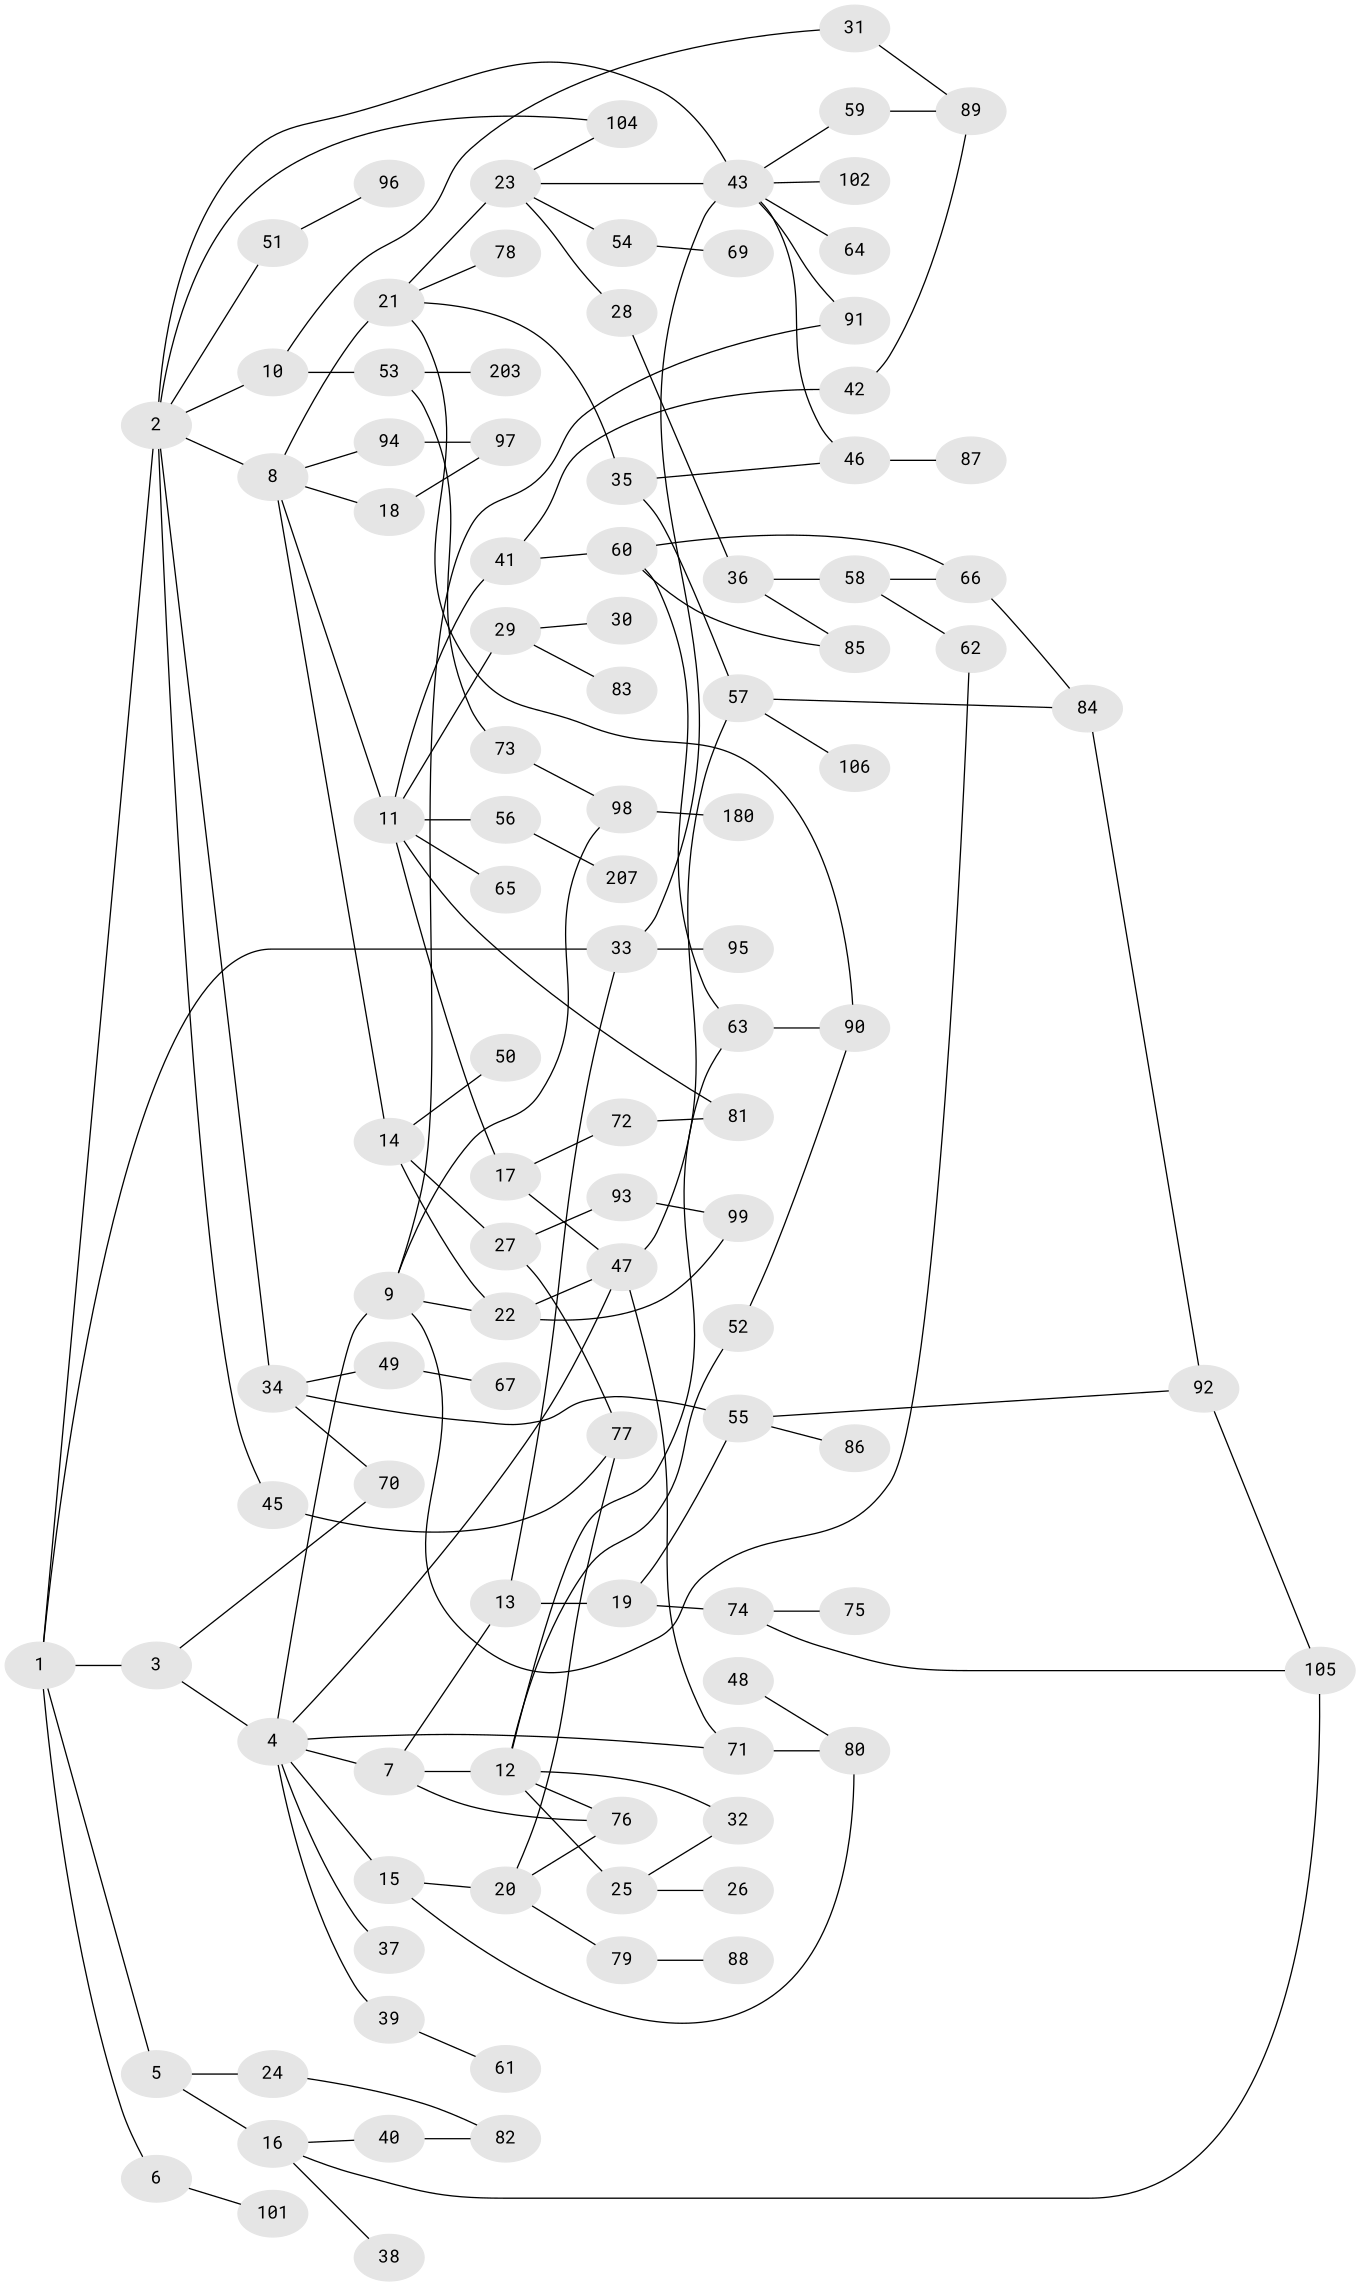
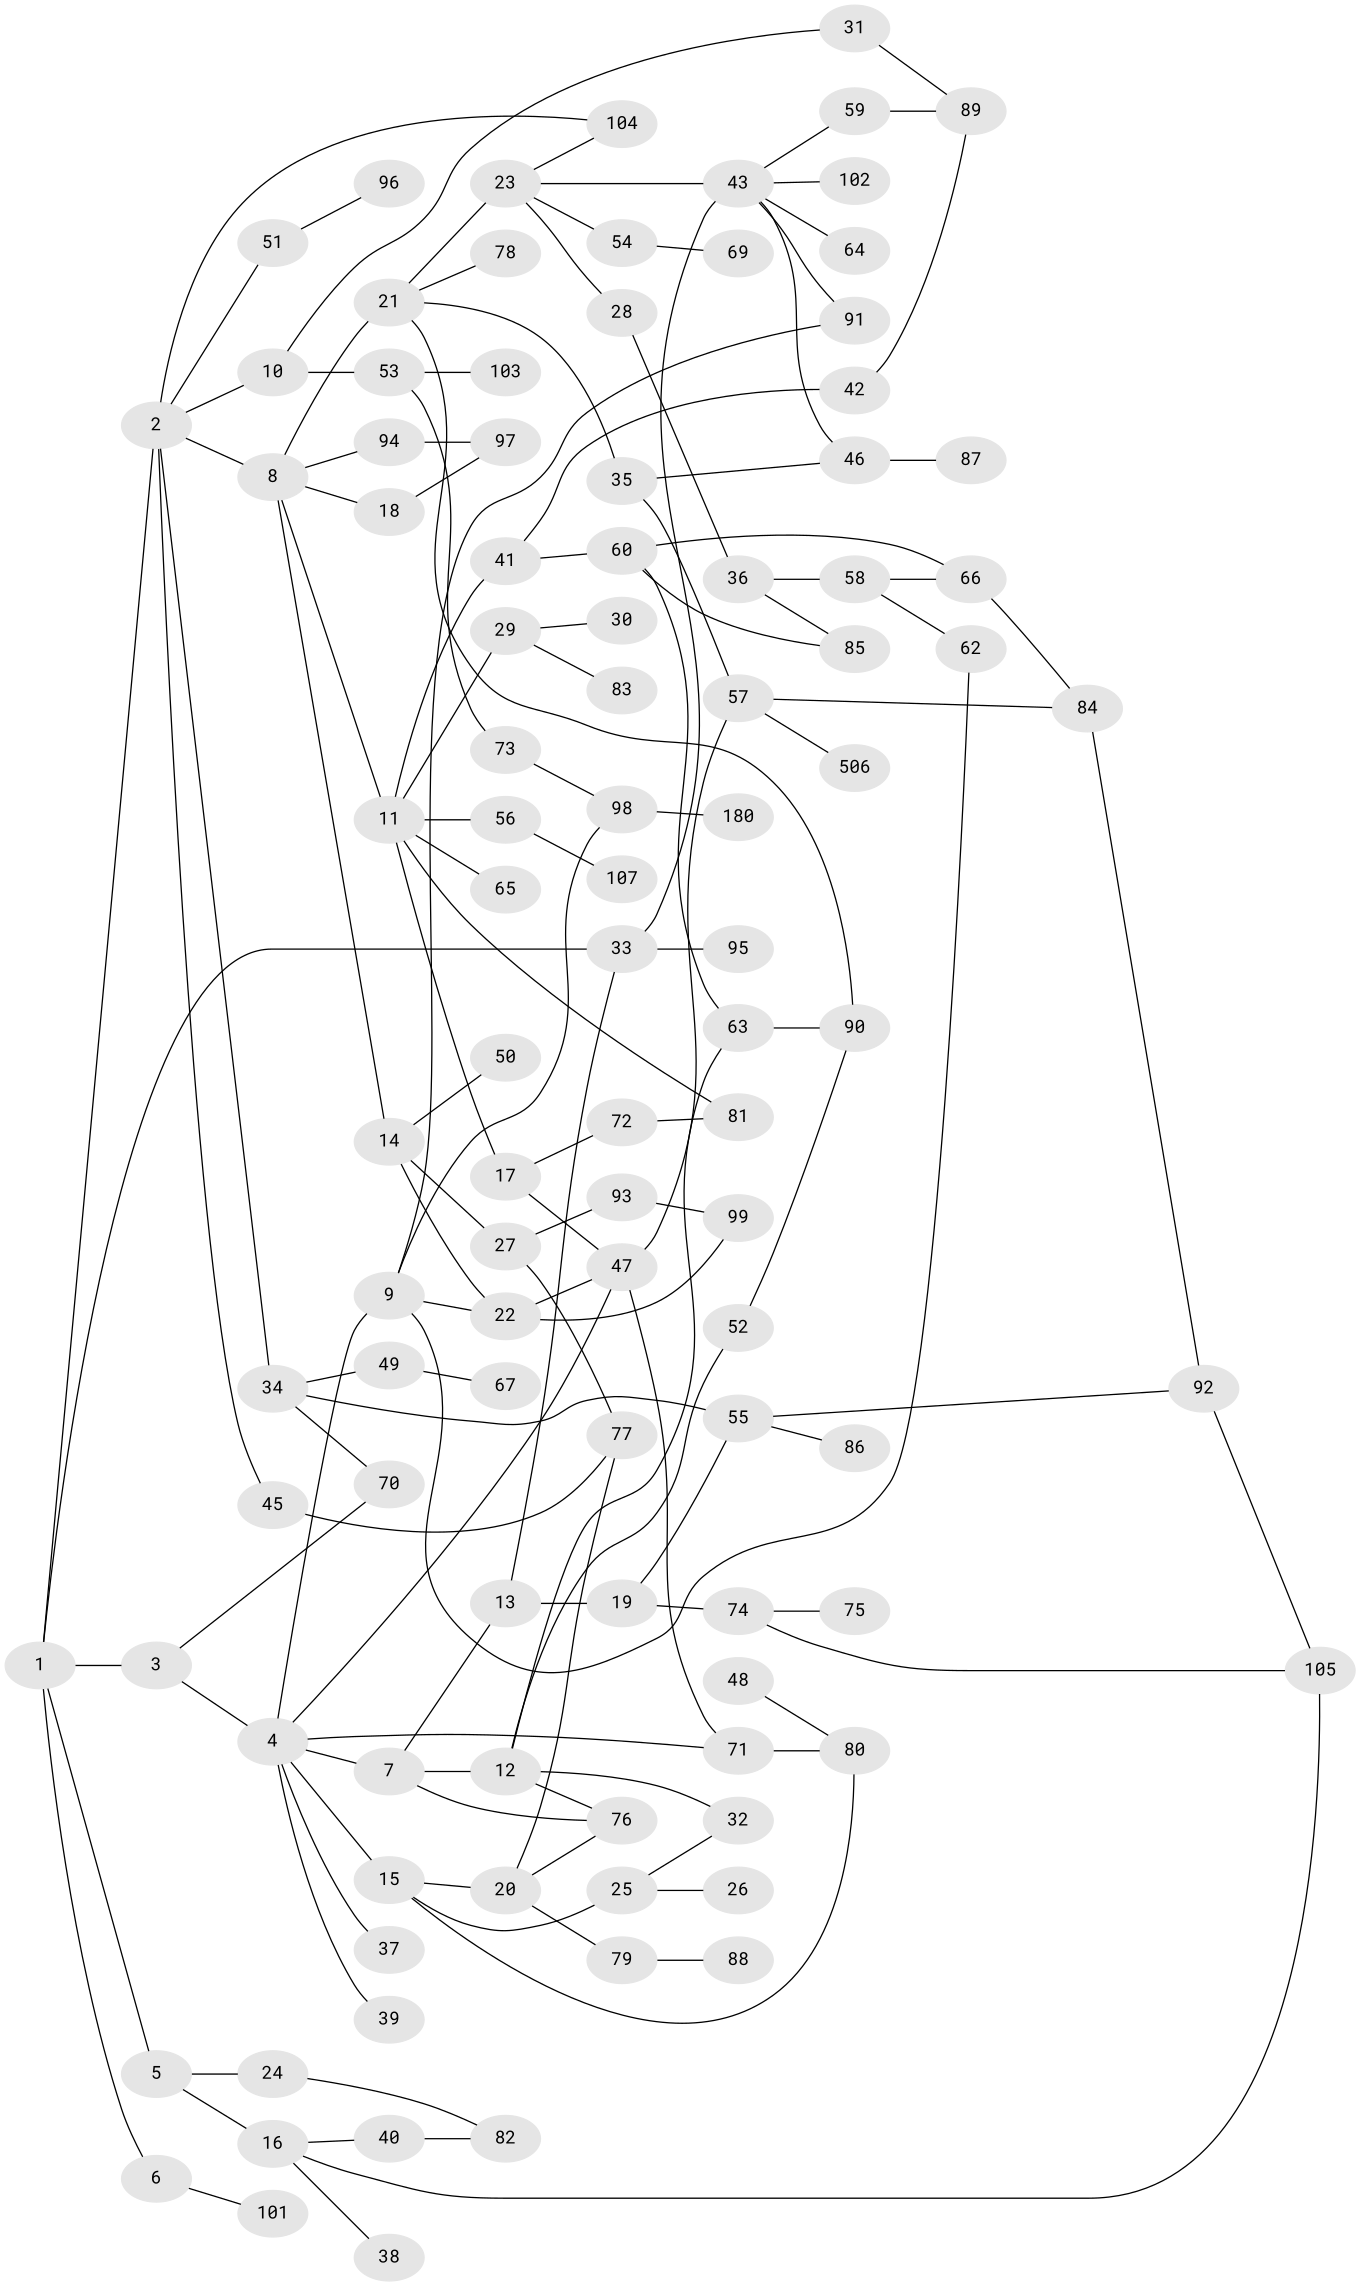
edge "43" -- "2": removed
node "203": label "203" -> "103"
node "106": label "106" -> "506"
node "207": label "207" -> "107"
edge "12" -- "25": now "15" -- "25"
node "61": removed
